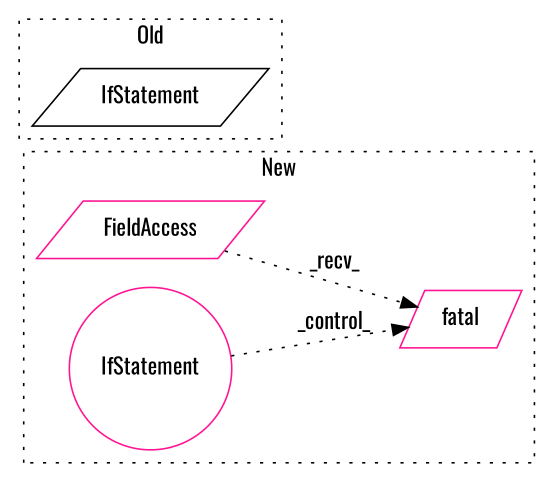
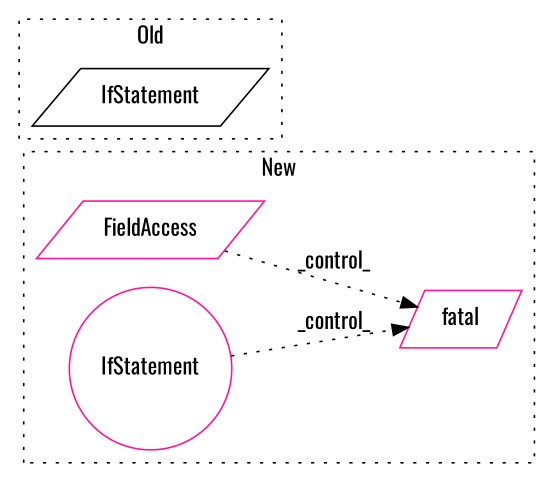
edge "FieldAccess" -> "fatal": label "_recv_" -> "_control_"
